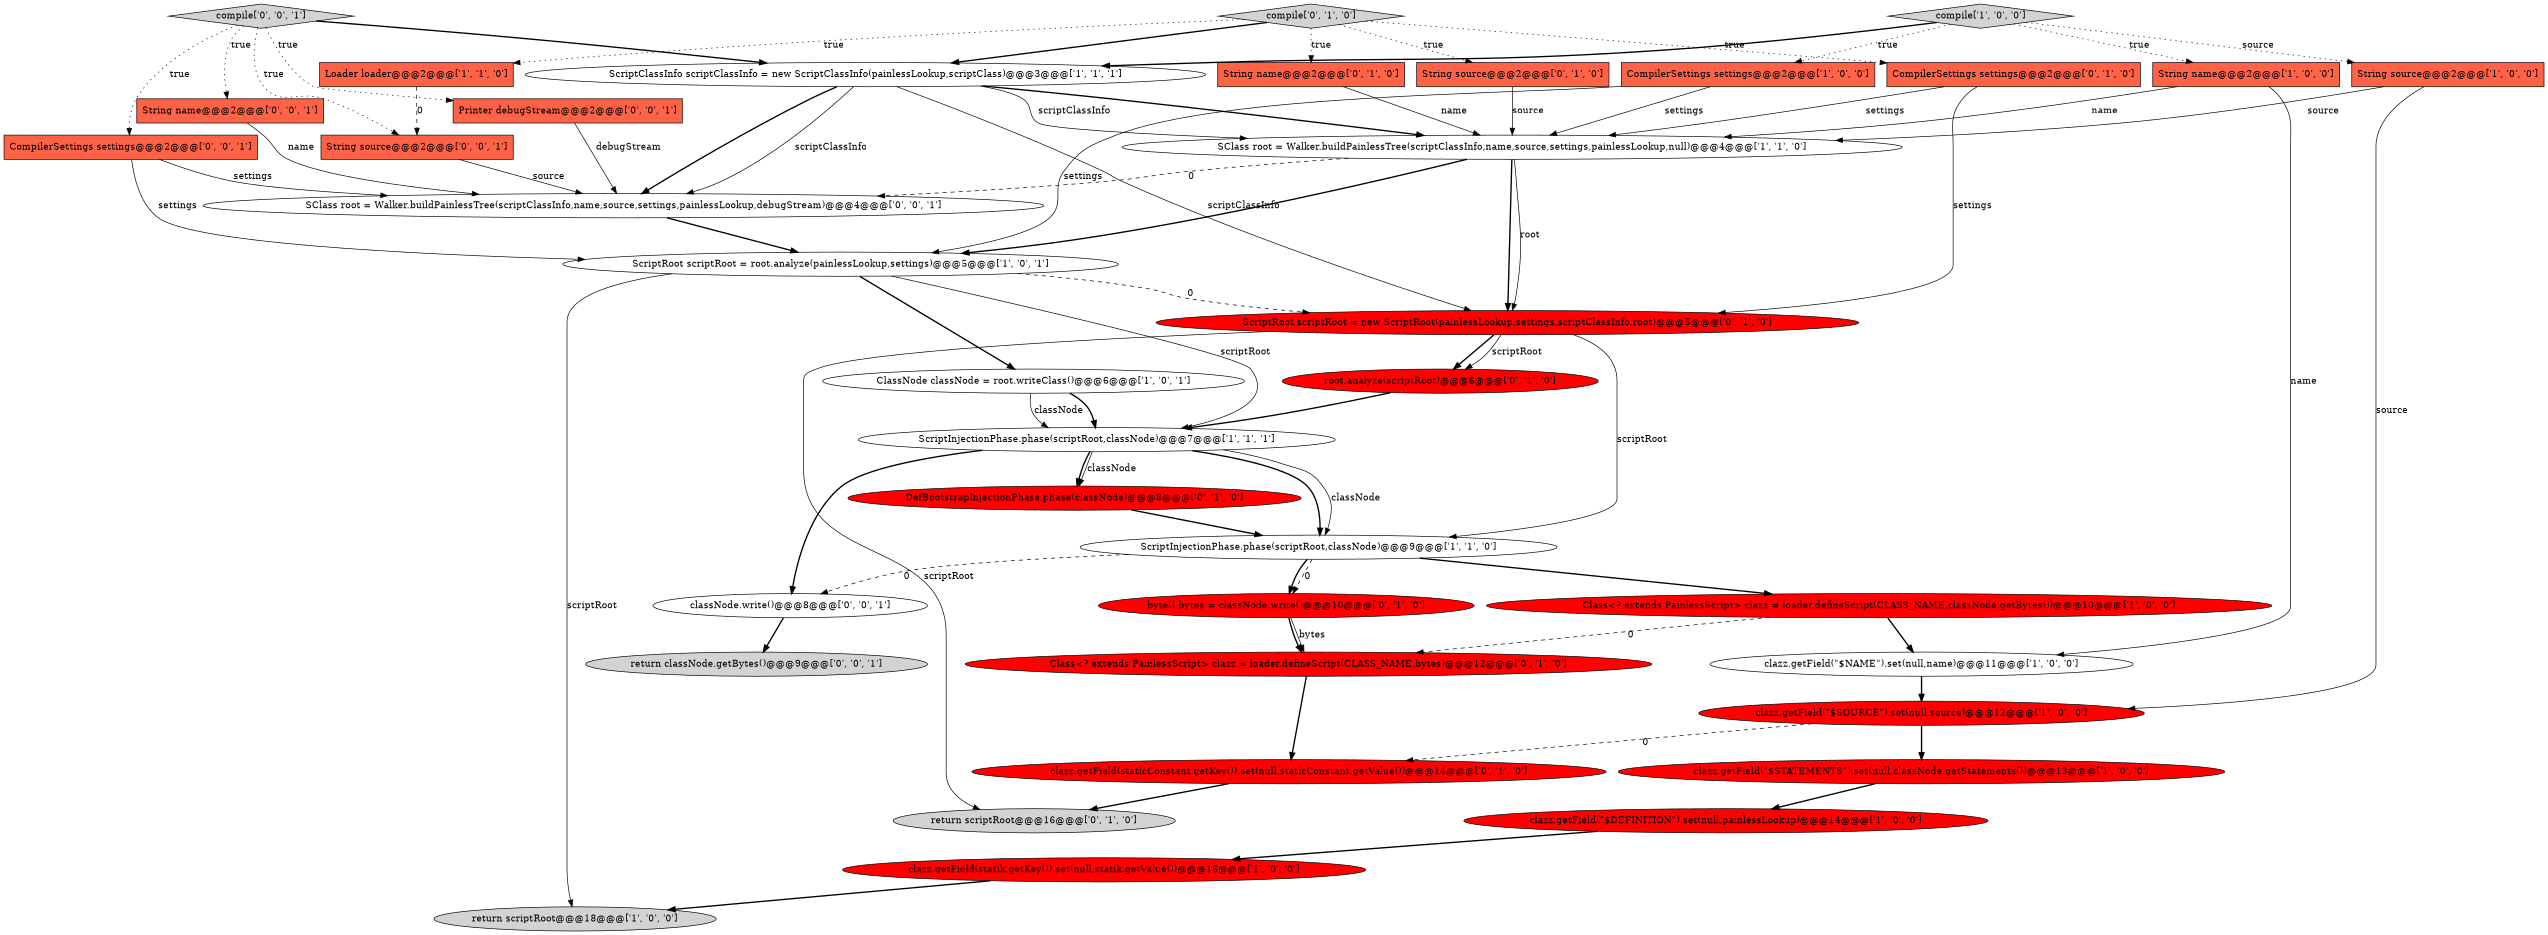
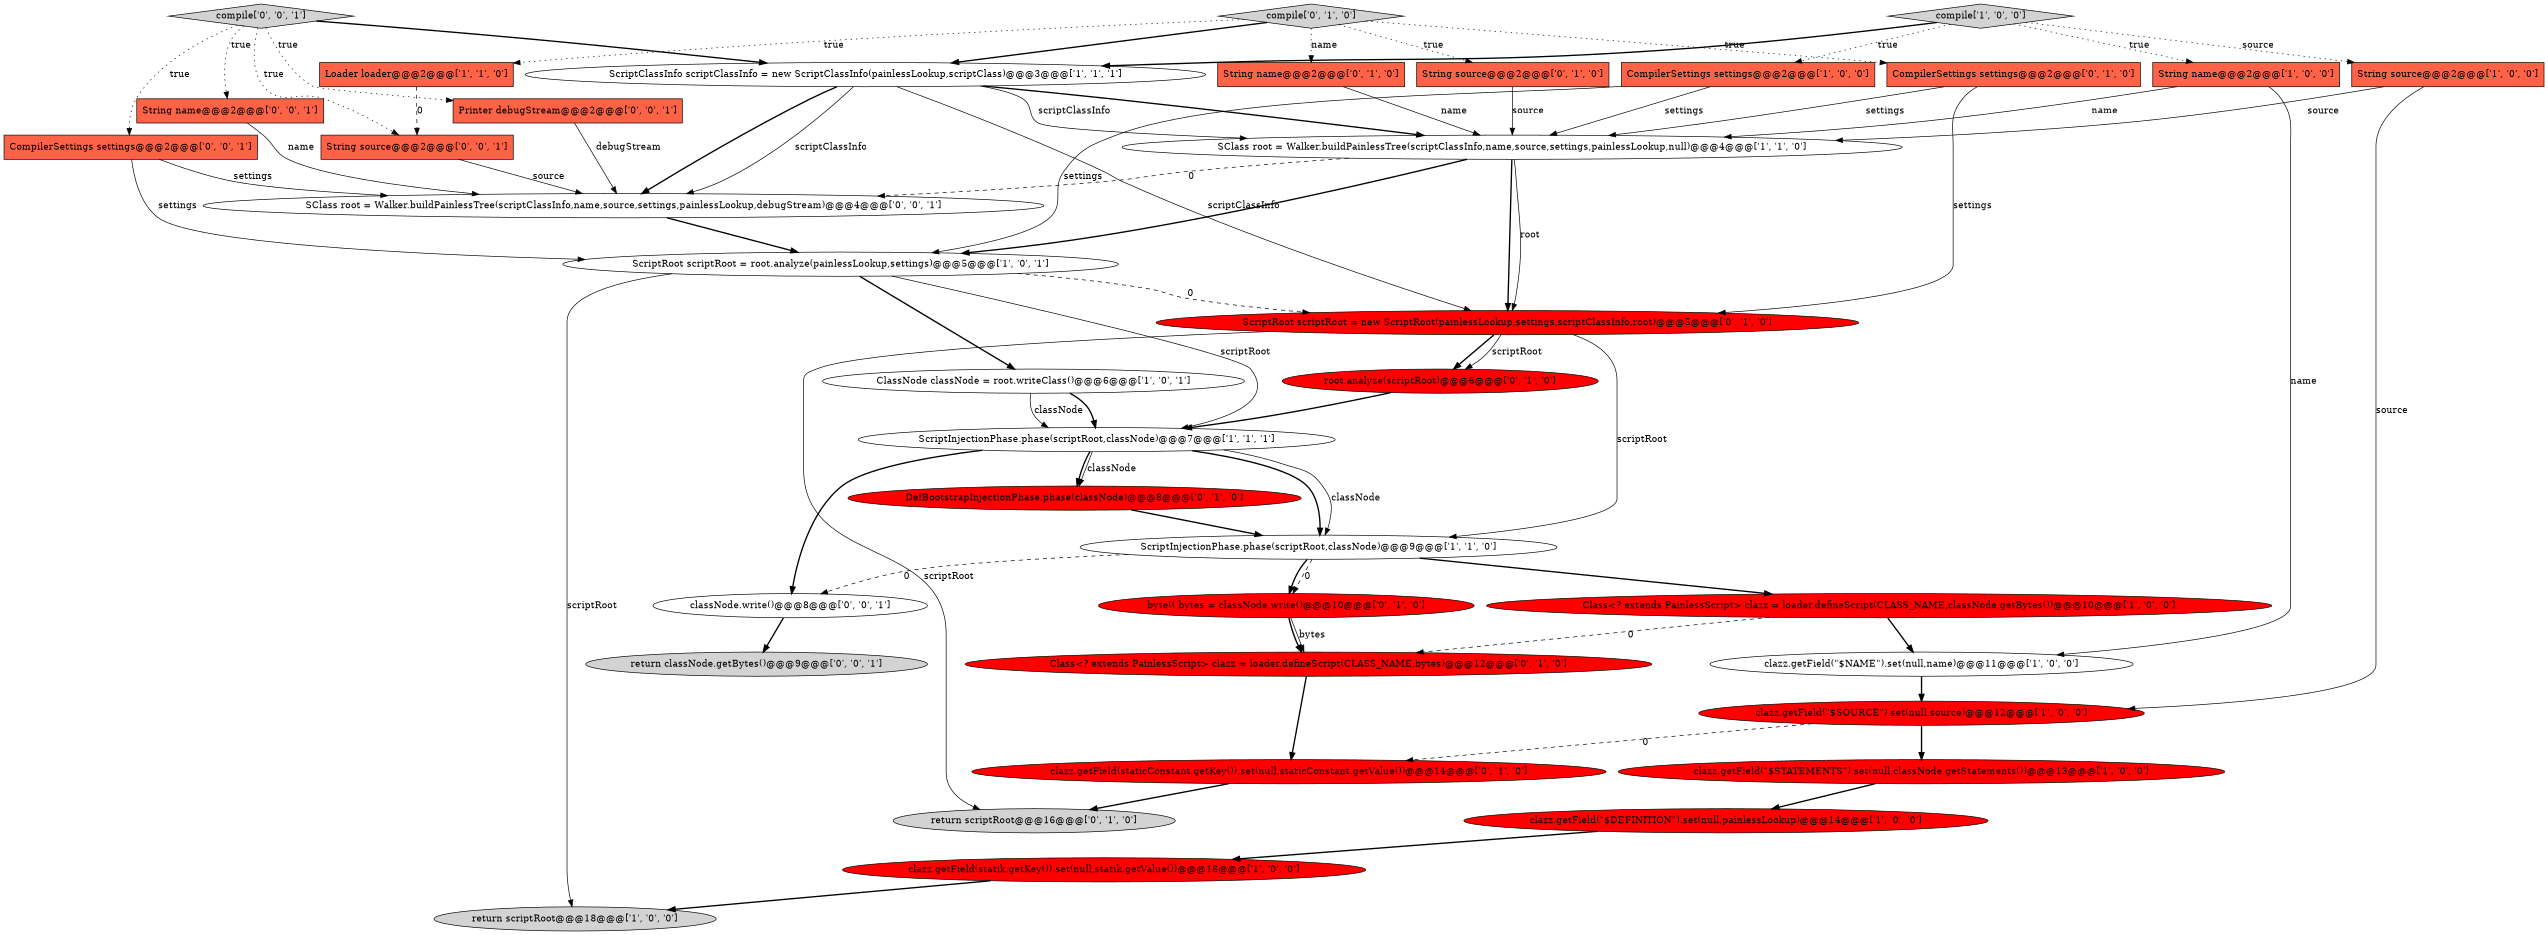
edge "compile['0', '1', '0']" -> "String name@@@2@@@['0', '1', '0']": label "true" -> "name"
